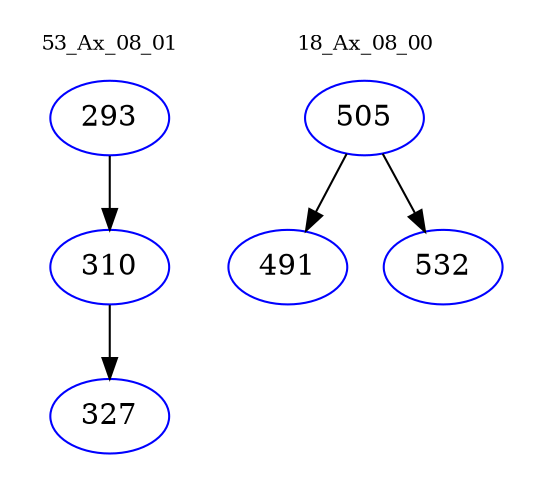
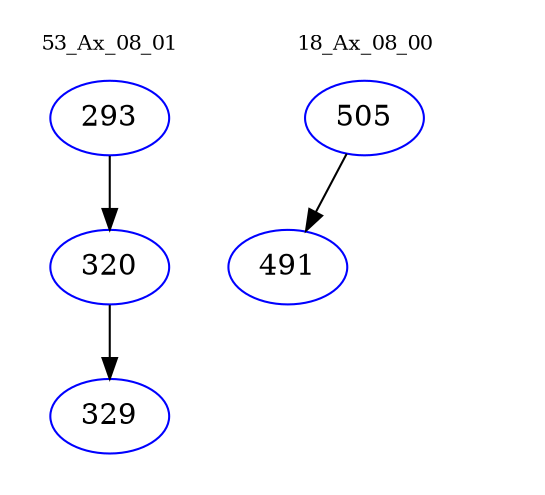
node "310": label "310" -> "320"
node "532": removed
node "327": label "327" -> "329"
